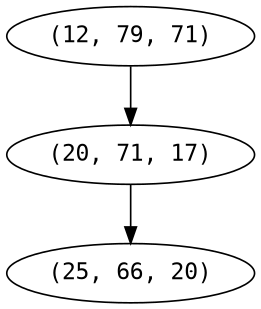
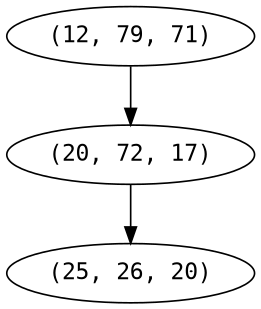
node "(20, 71, 17)": label "(20, 71, 17)" -> "(20, 72, 17)"
node "(25, 66, 20)": label "(25, 66, 20)" -> "(25, 26, 20)"
